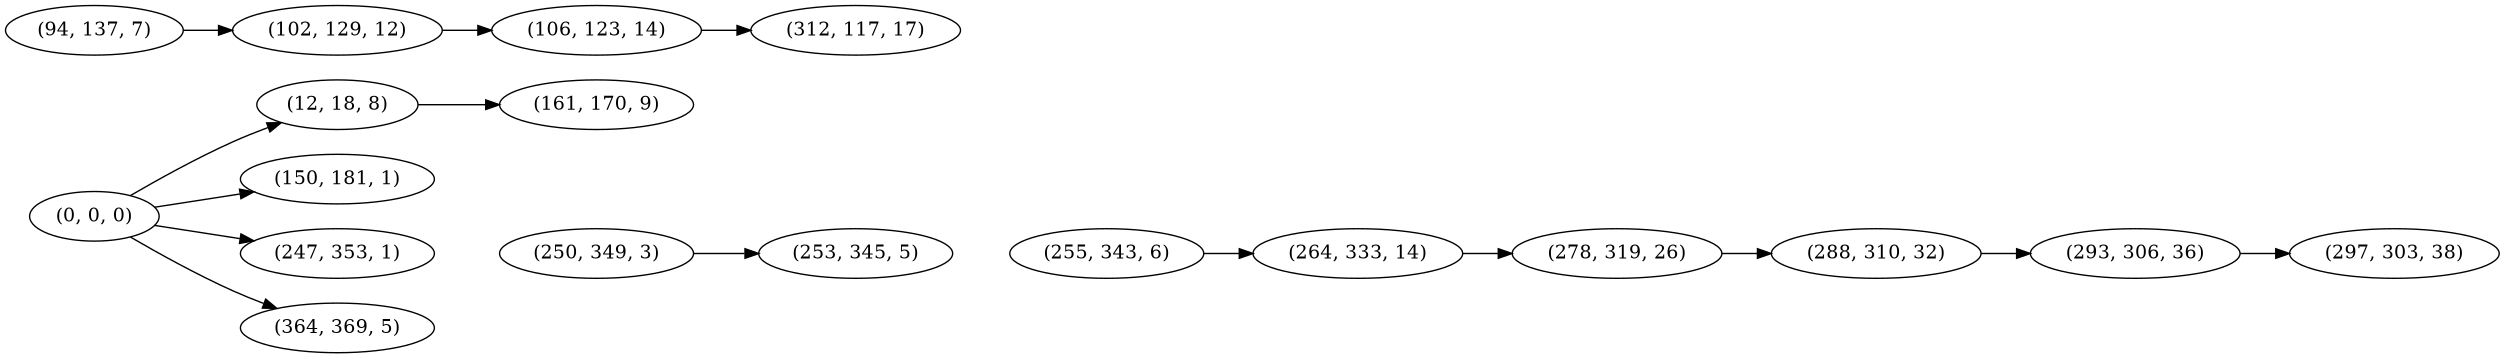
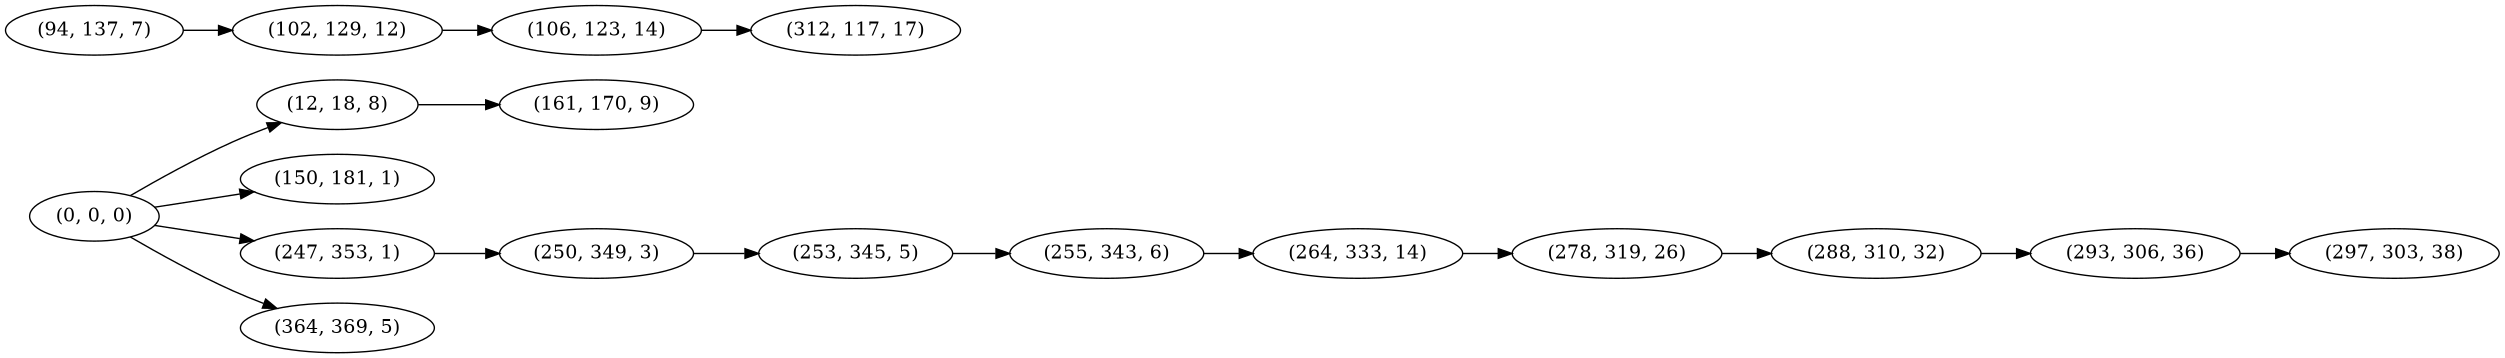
edge "(247, 353, 1)" -> "(250, 349, 3)": added
edge "(253, 345, 5)" -> "(255, 343, 6)": added
